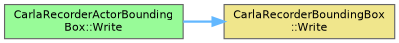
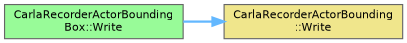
node "CarlaRecorderBoundingBox ::Write": label "CarlaRecorderBoundingBox ::Write" -> "CarlaRecorderActorBounding ::Write"
